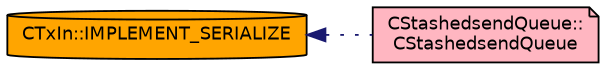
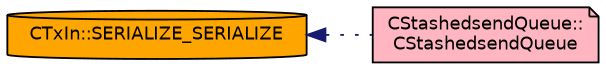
node "CTxIn::IMPLEMENT_SERIALIZE": label "CTxIn::IMPLEMENT_SERIALIZE" -> "CTxIn::SERIALIZE_SERIALIZE"
